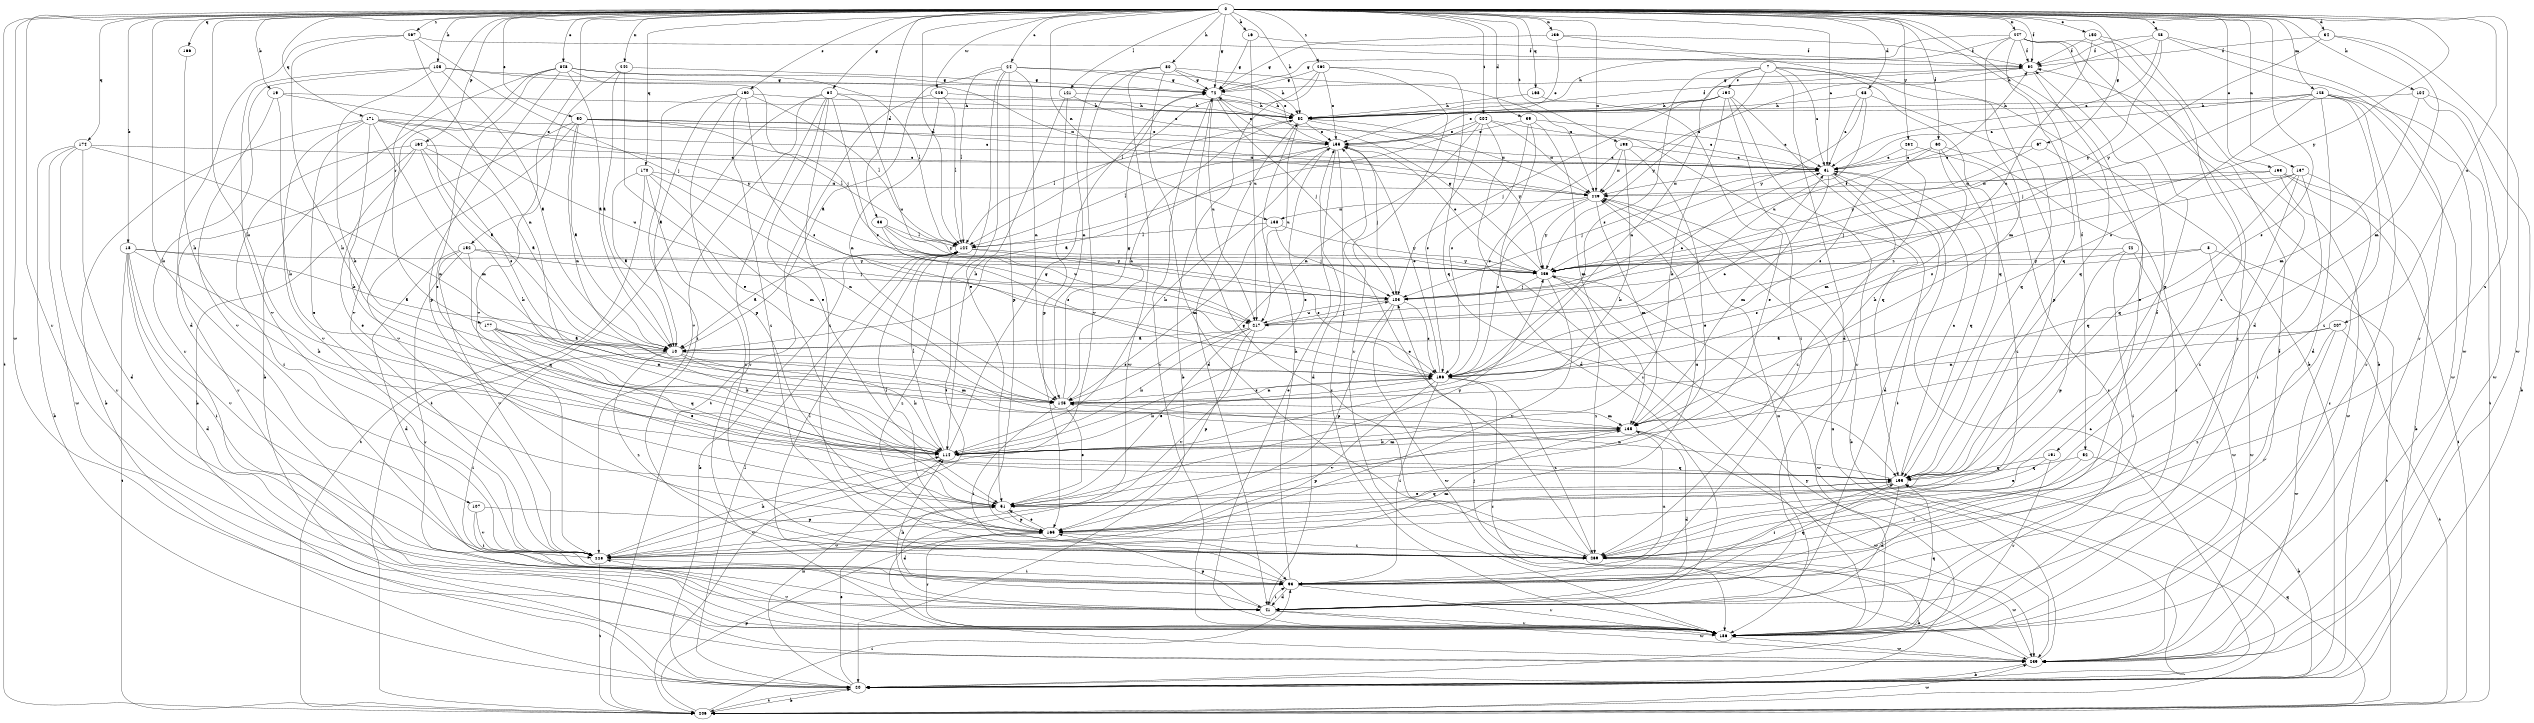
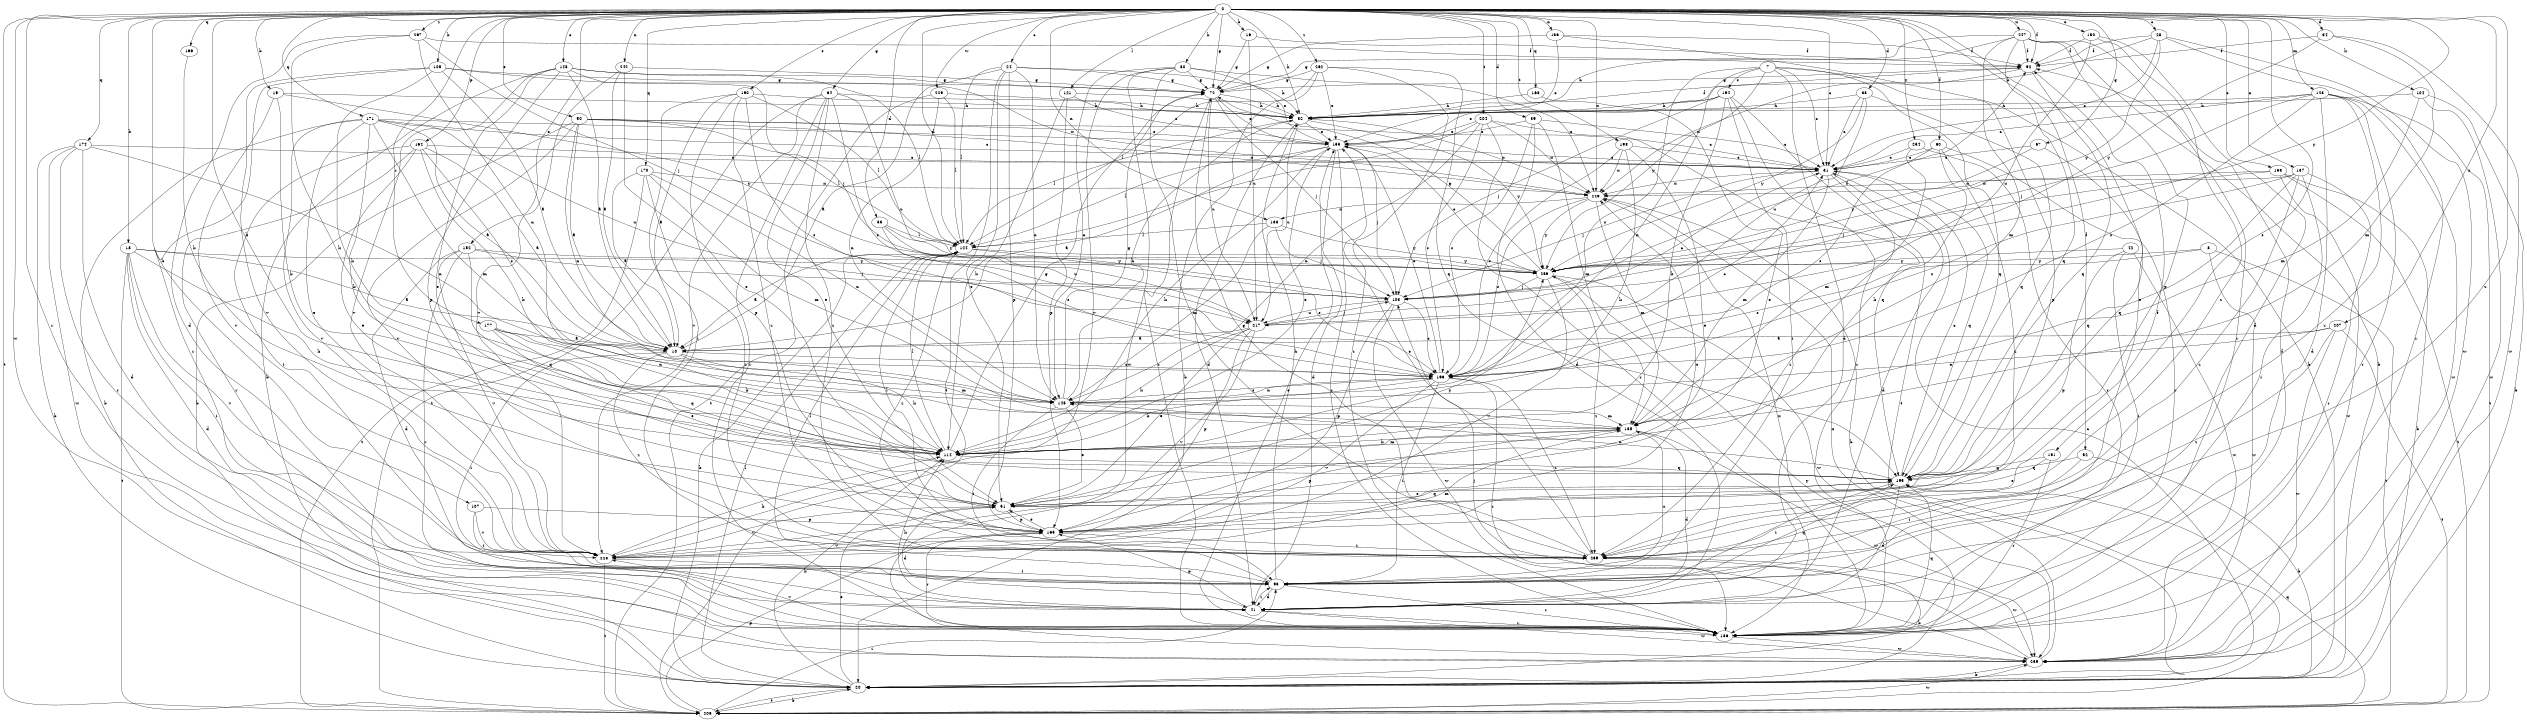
node "848": label "848" -> "148"
edge "42" -> "259": label "z" -> "y"
